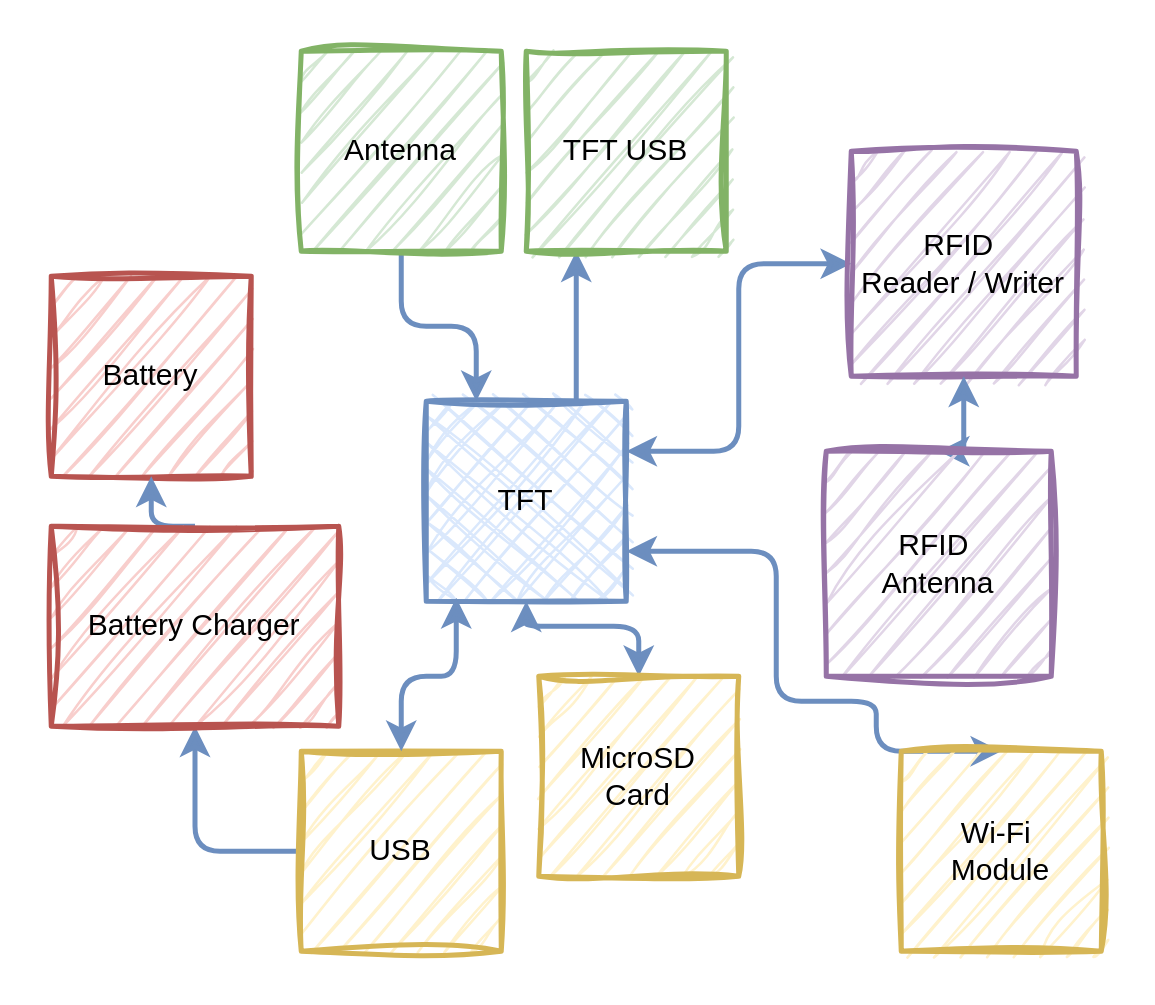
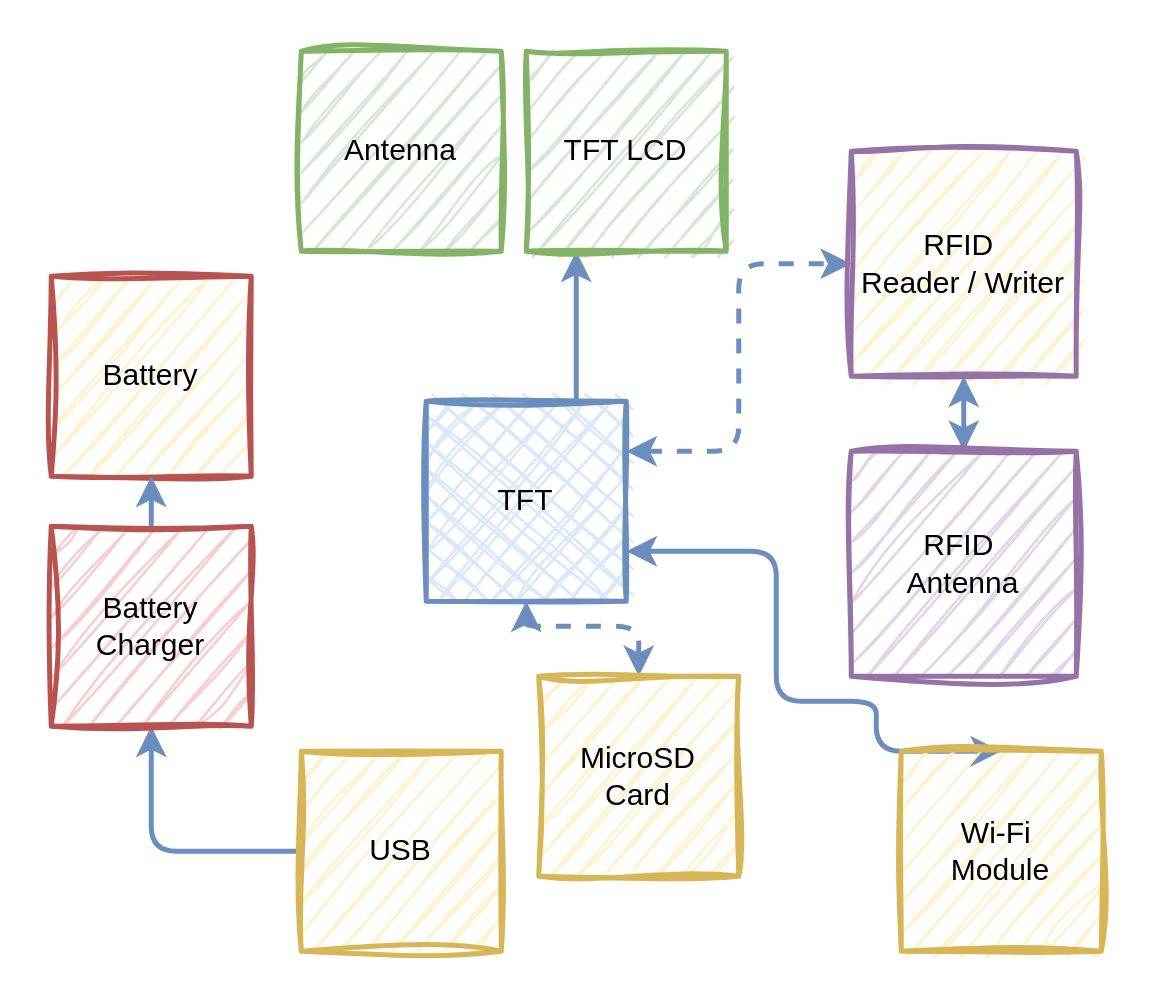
node "TFT USB": label "TFT USB" -> "TFT LCD"
node "RFID Reader / Writer": fillcolor #e1d5e7 -> #fff2cc
edge "Antenna" -> "TFT": removed
node "Battery": fillcolor #f8cecc -> #fff2cc
edge "RFID Reader / Writer" -- "TFT": style solid -> dashed
node "RFID Antenna": moved (939, 564) -> (964, 564)
node "Battery Charger": size 288x200 -> 200x200
edge "TFT" -- "MicroSD Card": style solid -> dashed
edge "TFT" -- "USB": removed
